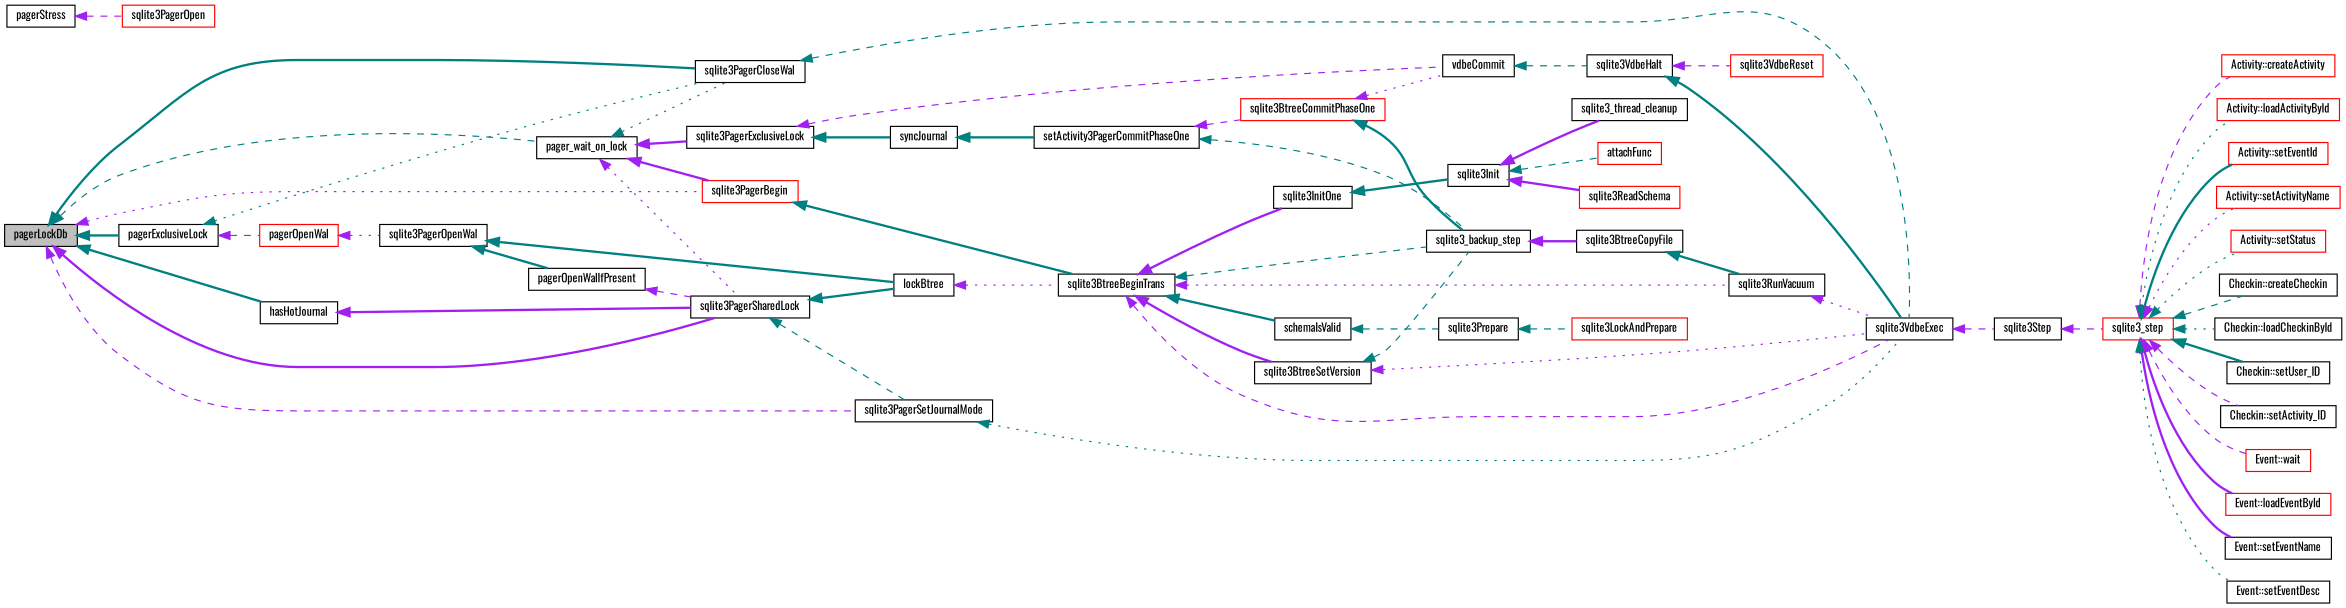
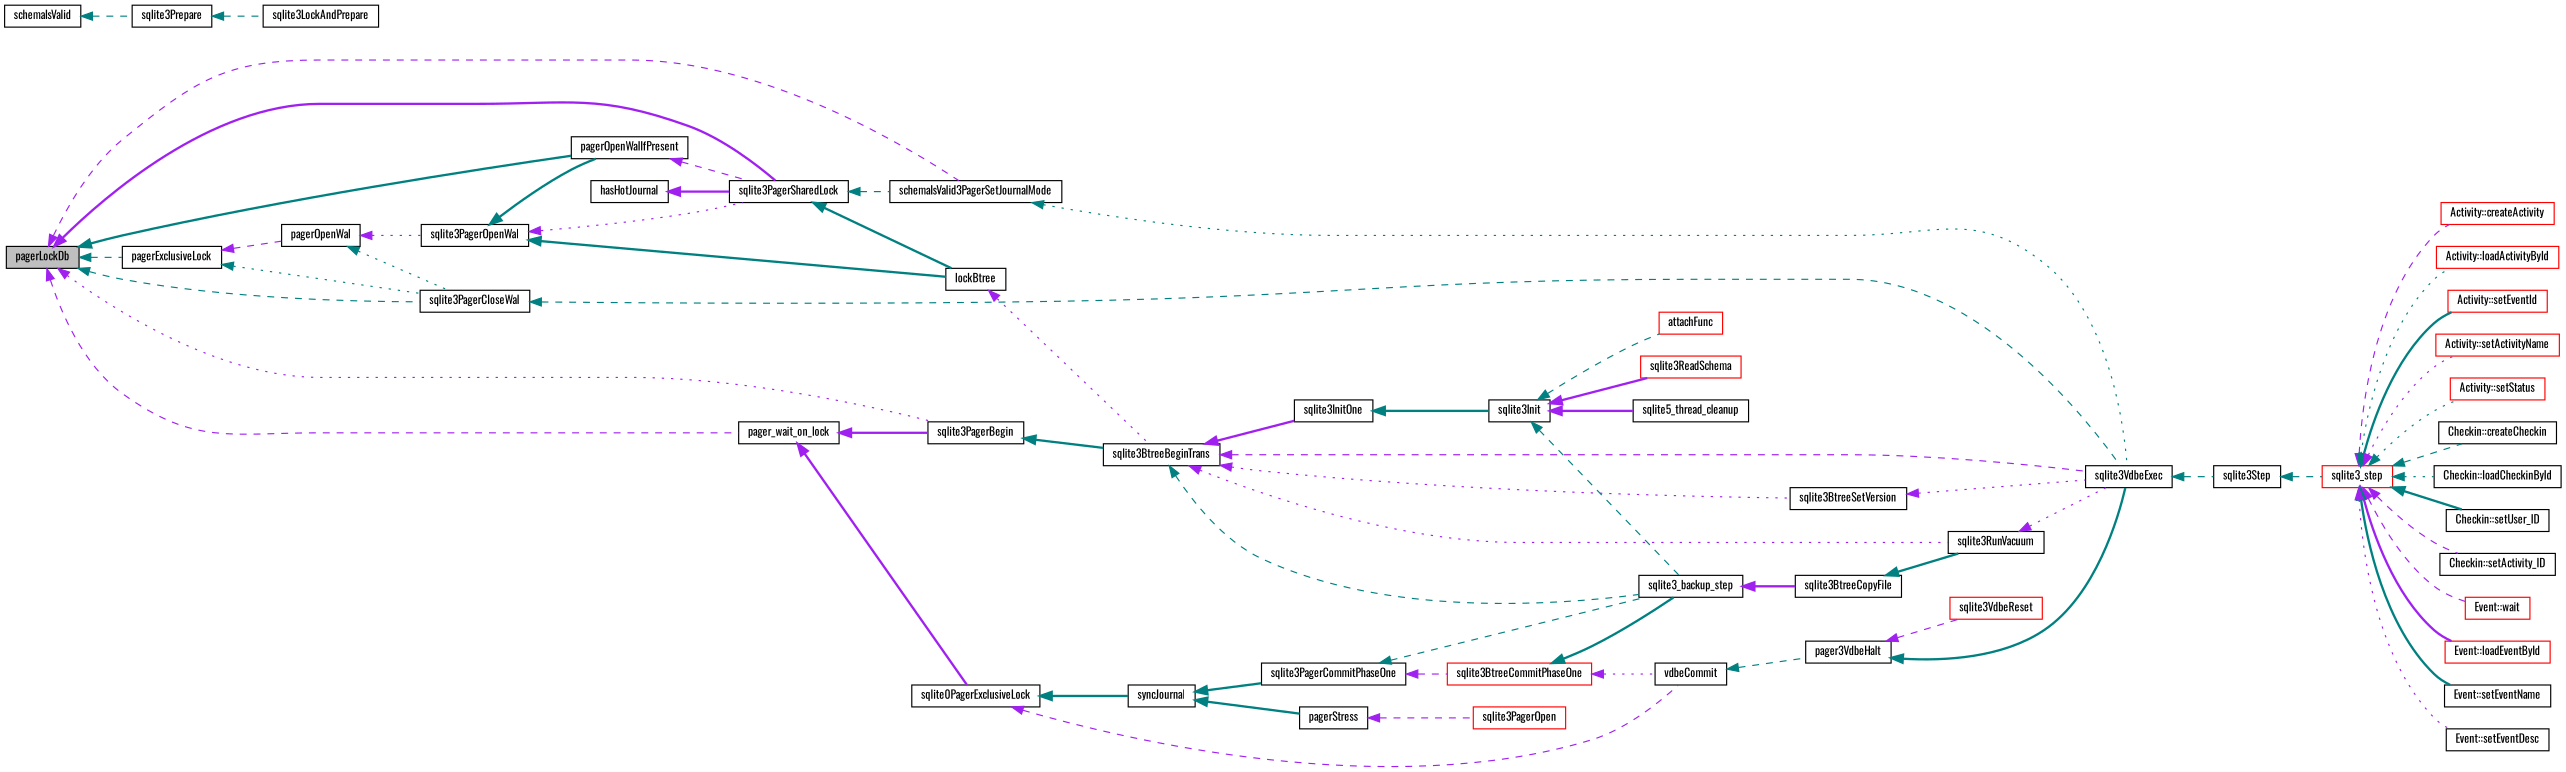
edge "sqlite3PagerCloseWal" -> "pagerLockDb": style bold -> dashed
node "sqlite3VdbeHalt": label "sqlite3VdbeHalt" -> "pager3VdbeHalt"
edge "sqlite3PagerCloseWal" -> "pager_wait_on_lock": now "sqlite3PagerCloseWal" -> "pagerOpenWal"
node "sqlite3_thread_cleanup": label "sqlite3_thread_cleanup" -> "sqlite5_thread_cleanup"
node "sqlite3PagerExclusiveLock": label "sqlite3PagerExclusiveLock" -> "sqlite0PagerExclusiveLock"
node "setActivity3PagerCommitPhaseOne": label "setActivity3PagerCommitPhaseOne" -> "sqlite3PagerCommitPhaseOne"
edge "pager_wait_on_lock" -> "pagerLockDb": color teal -> purple
node "sqlite3PagerBegin": color red -> black
edge "sqlite3PagerSharedLock" -> "pager_wait_on_lock": now "sqlite3PagerSharedLock" -> "sqlite3PagerOpenWal"
edge "pagerExclusiveLock" -> "pagerLockDb": style bold -> dashed
node "pagerOpenWal": color red -> black
edge "hasHotJournal" -> "pagerLockDb": now "pagerOpenWalIfPresent" -> "pagerLockDb"
edge "sqlite3_backup_step" -> "sqlite3BtreeSetVersion": now "sqlite3_backup_step" -> "sqlite3Init"
edge "schemaIsValid" -> "sqlite3BtreeBeginTrans": removed
node "sqlite3LockAndPrepare": color red -> black
edge "sqlite3Step" -> "sqlite3VdbeExec": color purple -> teal
edge "sqlite3_step" -> "sqlite3Step": color purple -> teal
edge "sqlite3BtreeSetVersion" -> "sqlite3BtreeBeginTrans": style bold -> dotted
node "sqlite3PagerSetJournalMode": label "sqlite3PagerSetJournalMode" -> "schemaIsValid3PagerSetJournalMode"
edge "Event::setEventName" -> "sqlite3_step": color purple -> teal
edge "Event::setEventDesc" -> "sqlite3_step": color teal -> purple
edge "pagerStress" -> "syncJournal": added
